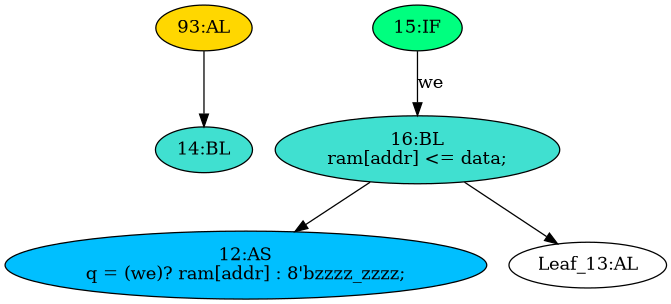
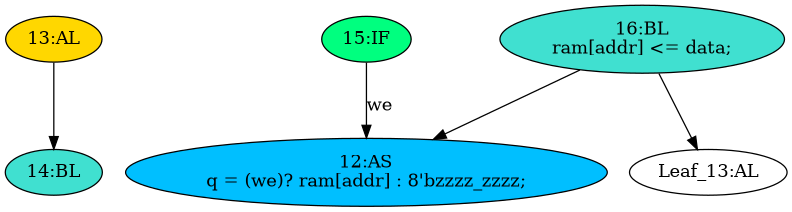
node "93:AL": label "93:AL" -> "13:AL"
edge "15:IF" -> "16:BL ram[addr] <= data;": now "15:IF" -> "12:AS q = (we)? ram[addr] : 8'bzzzz_zzzz;"
